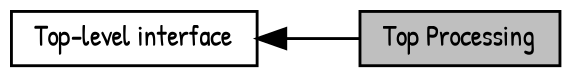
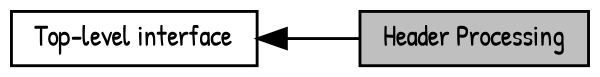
node "Top Processing": label "Top Processing" -> "Header Processing"
